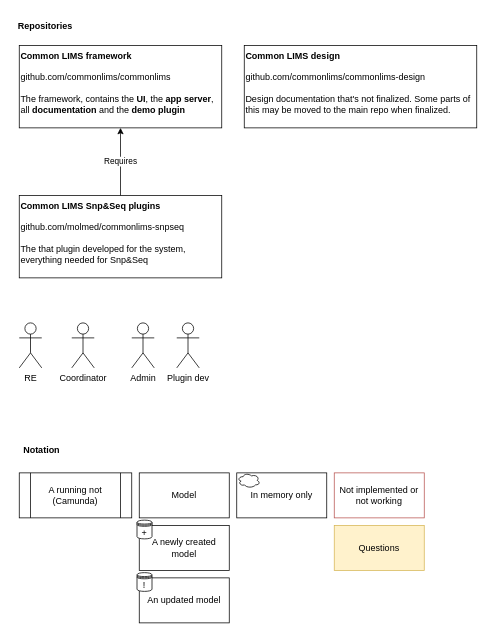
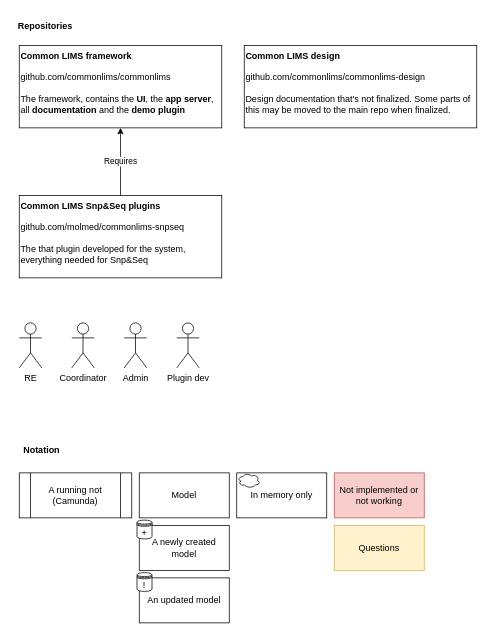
node "Admin": moved (143, 345) -> (135, 345)
node "Not implemented or not working": fillcolor #ffffff -> #f8cecc
